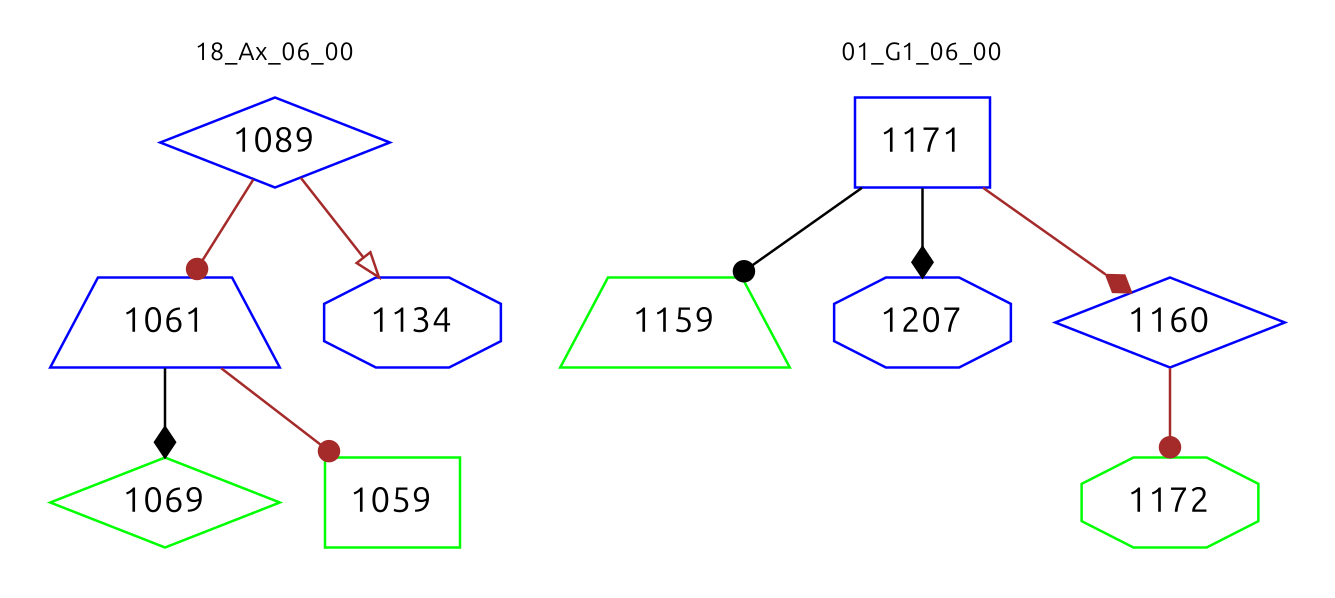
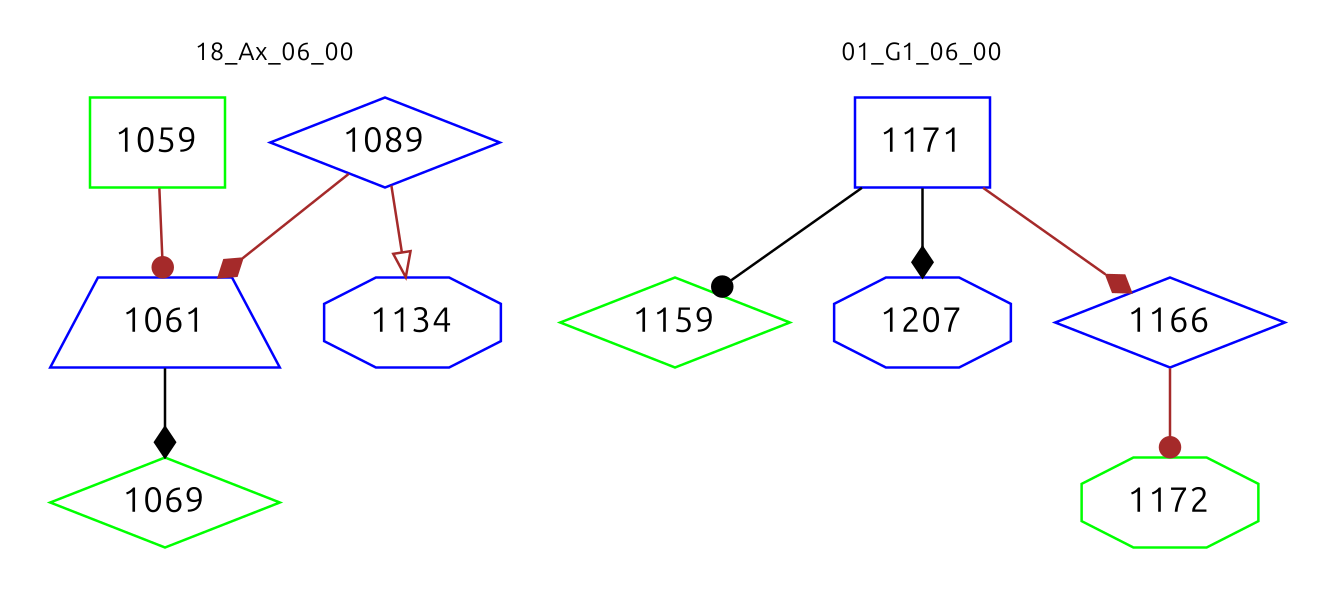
edge "1089" -> "1061": arrowhead dot -> diamond
node "1159": shape trapezium -> diamond
node "1160": label "1160" -> "1166"
edge "1061" -> "1059": reversed
